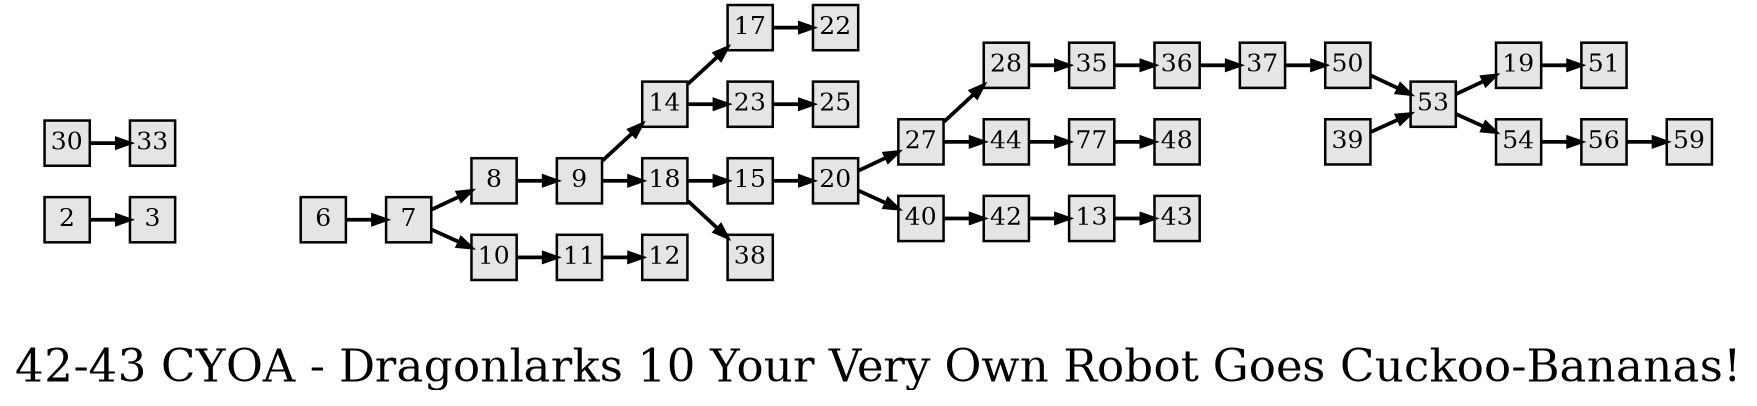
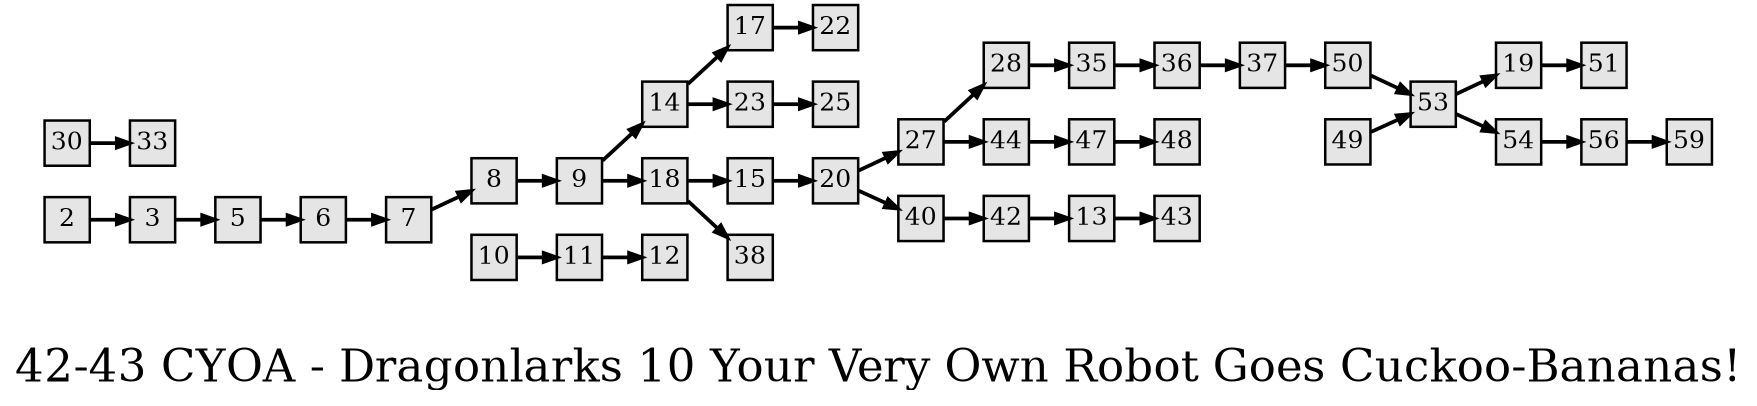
node "77": label "77" -> "47"
node "39": label "39" -> "49"
node "5": added
edge "7" -> "10": removed
